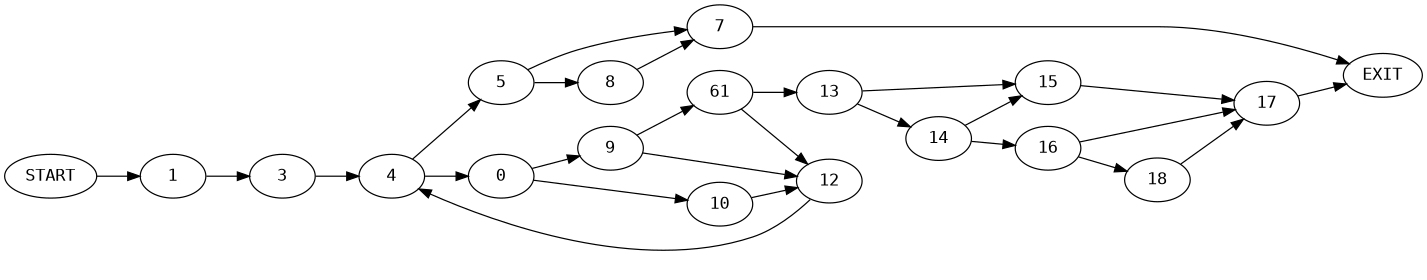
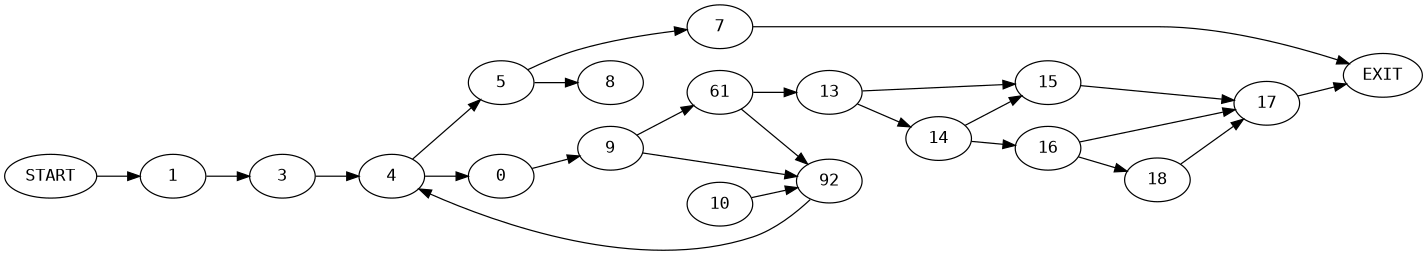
edge "8" -> "7": removed
node "12": label "12" -> "92"
edge "0" -> "10": removed
